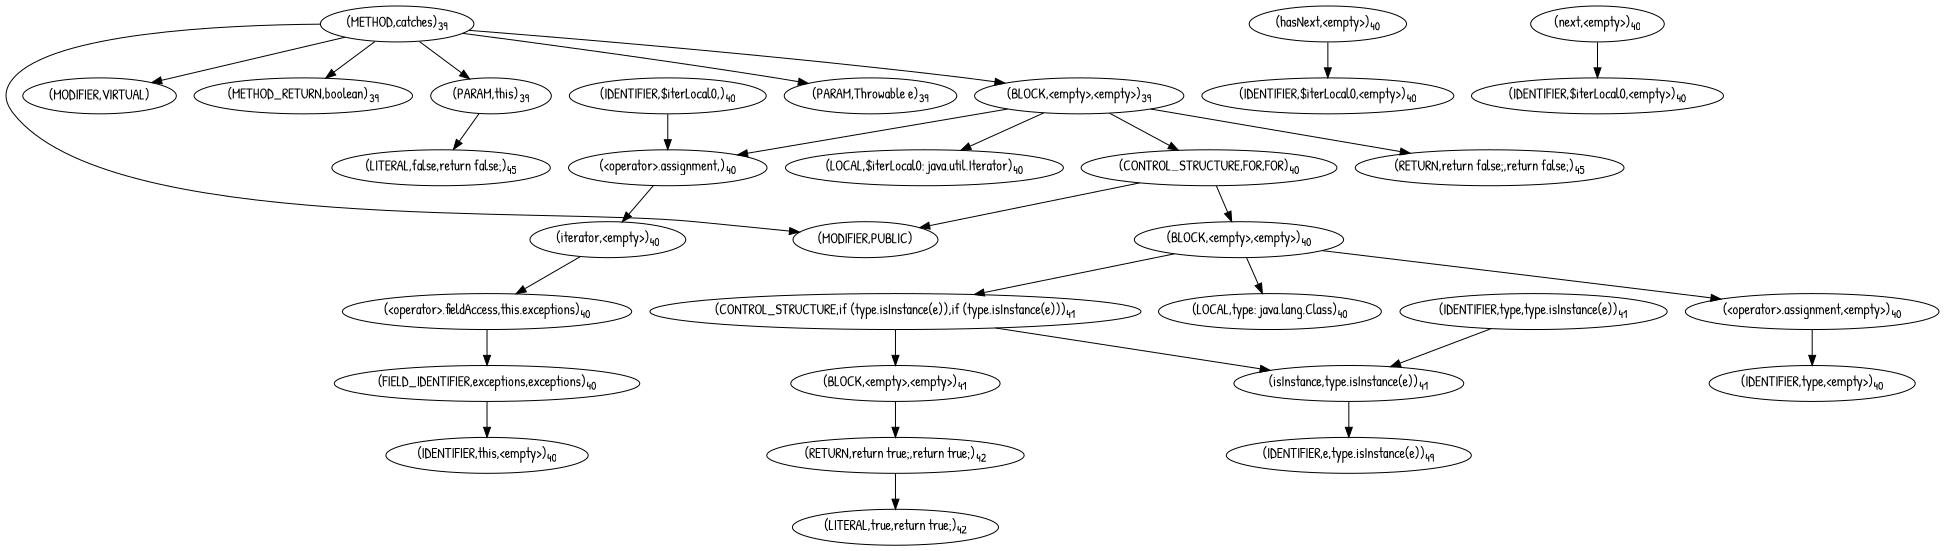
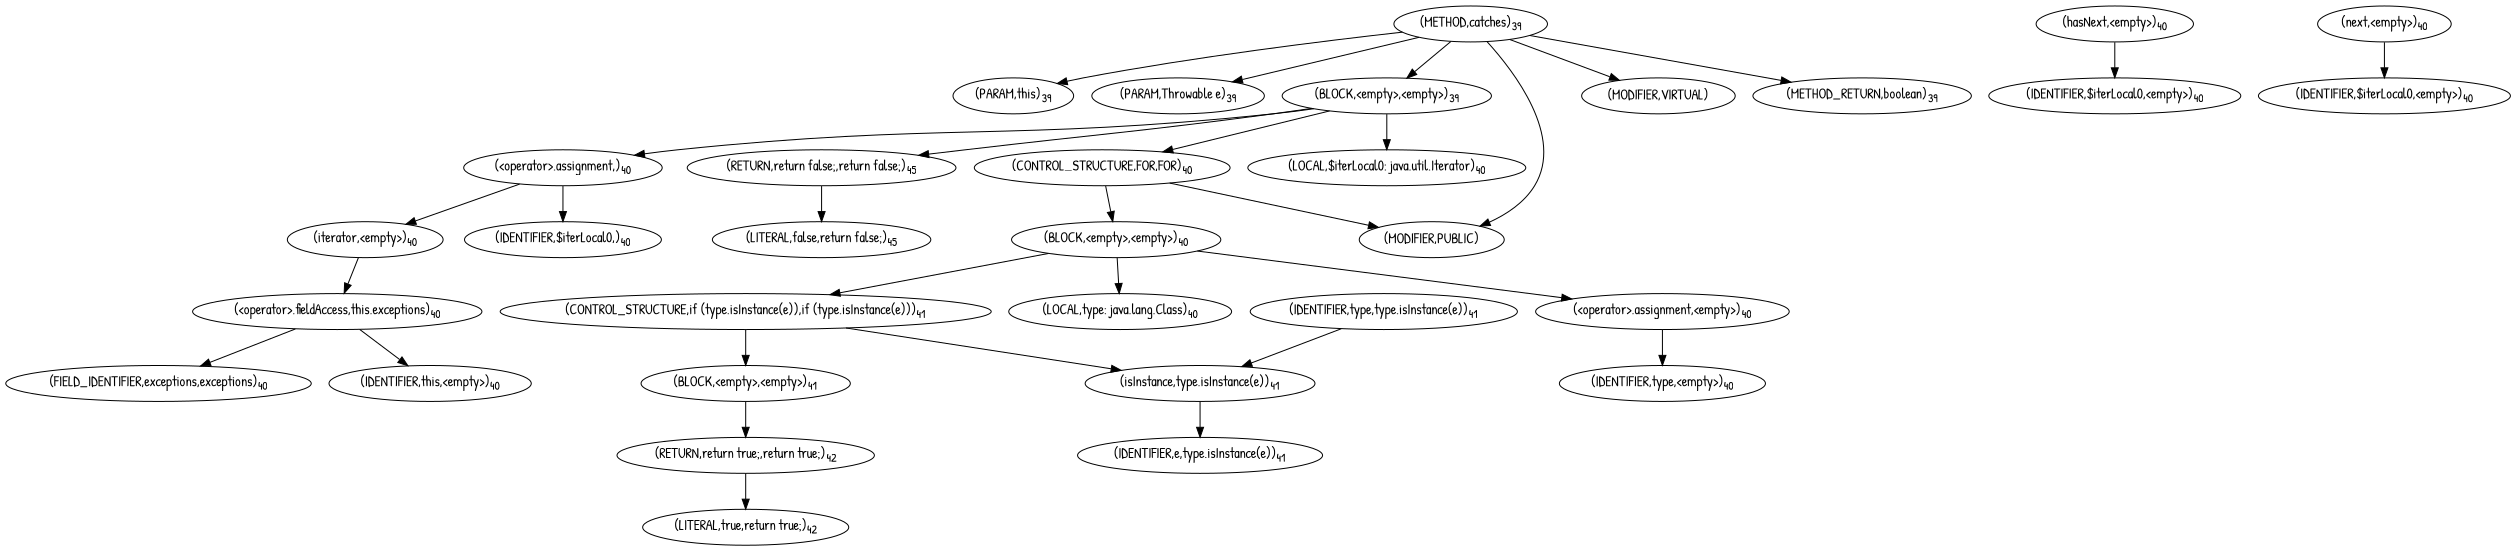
edge "(PARAM,this)" -> "(LITERAL,false,return false;)": now "(RETURN,return false;,return false;)" -> "(LITERAL,false,return false;)"
edge "(IDENTIFIER,$iterLocal0,)" -> "(<operator>.assignment,)": reversed
edge "(FIELD_IDENTIFIER,exceptions,exceptions)" -> "(IDENTIFIER,this,<empty>)": now "(<operator>.fieldAccess,this.exceptions)" -> "(IDENTIFIER,this,<empty>)"
node "(IDENTIFIER,e,type.isInstance(e))": text "49" -> "41"
